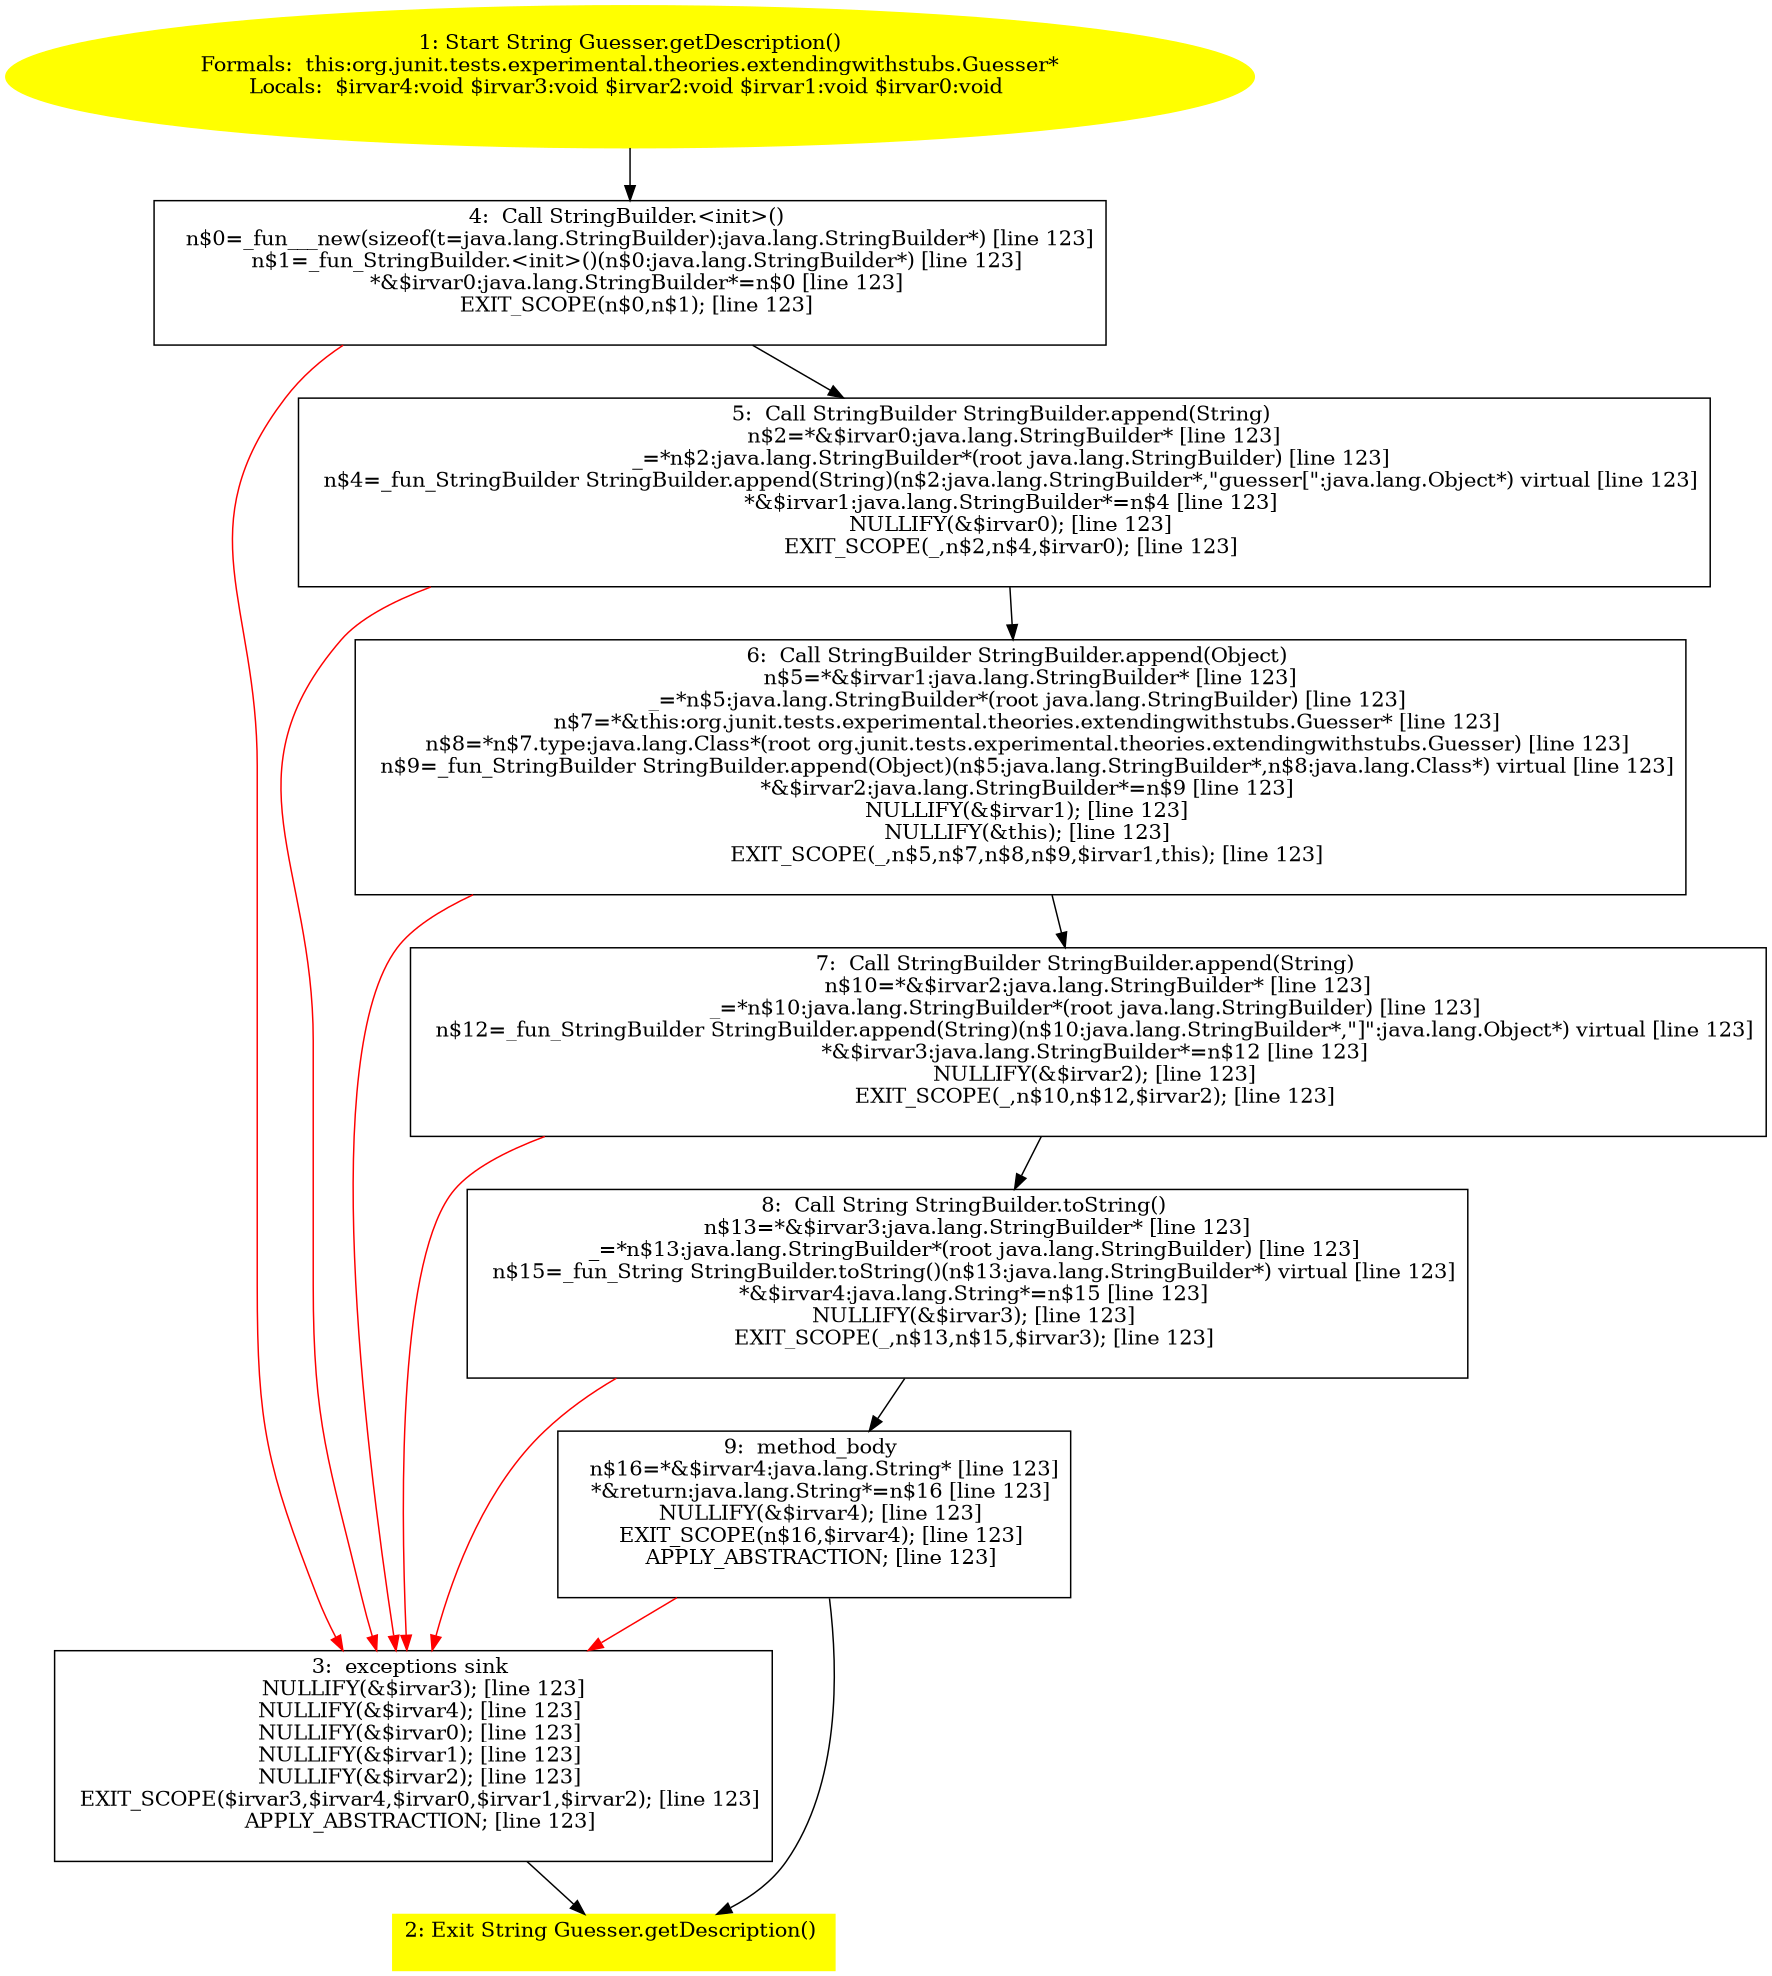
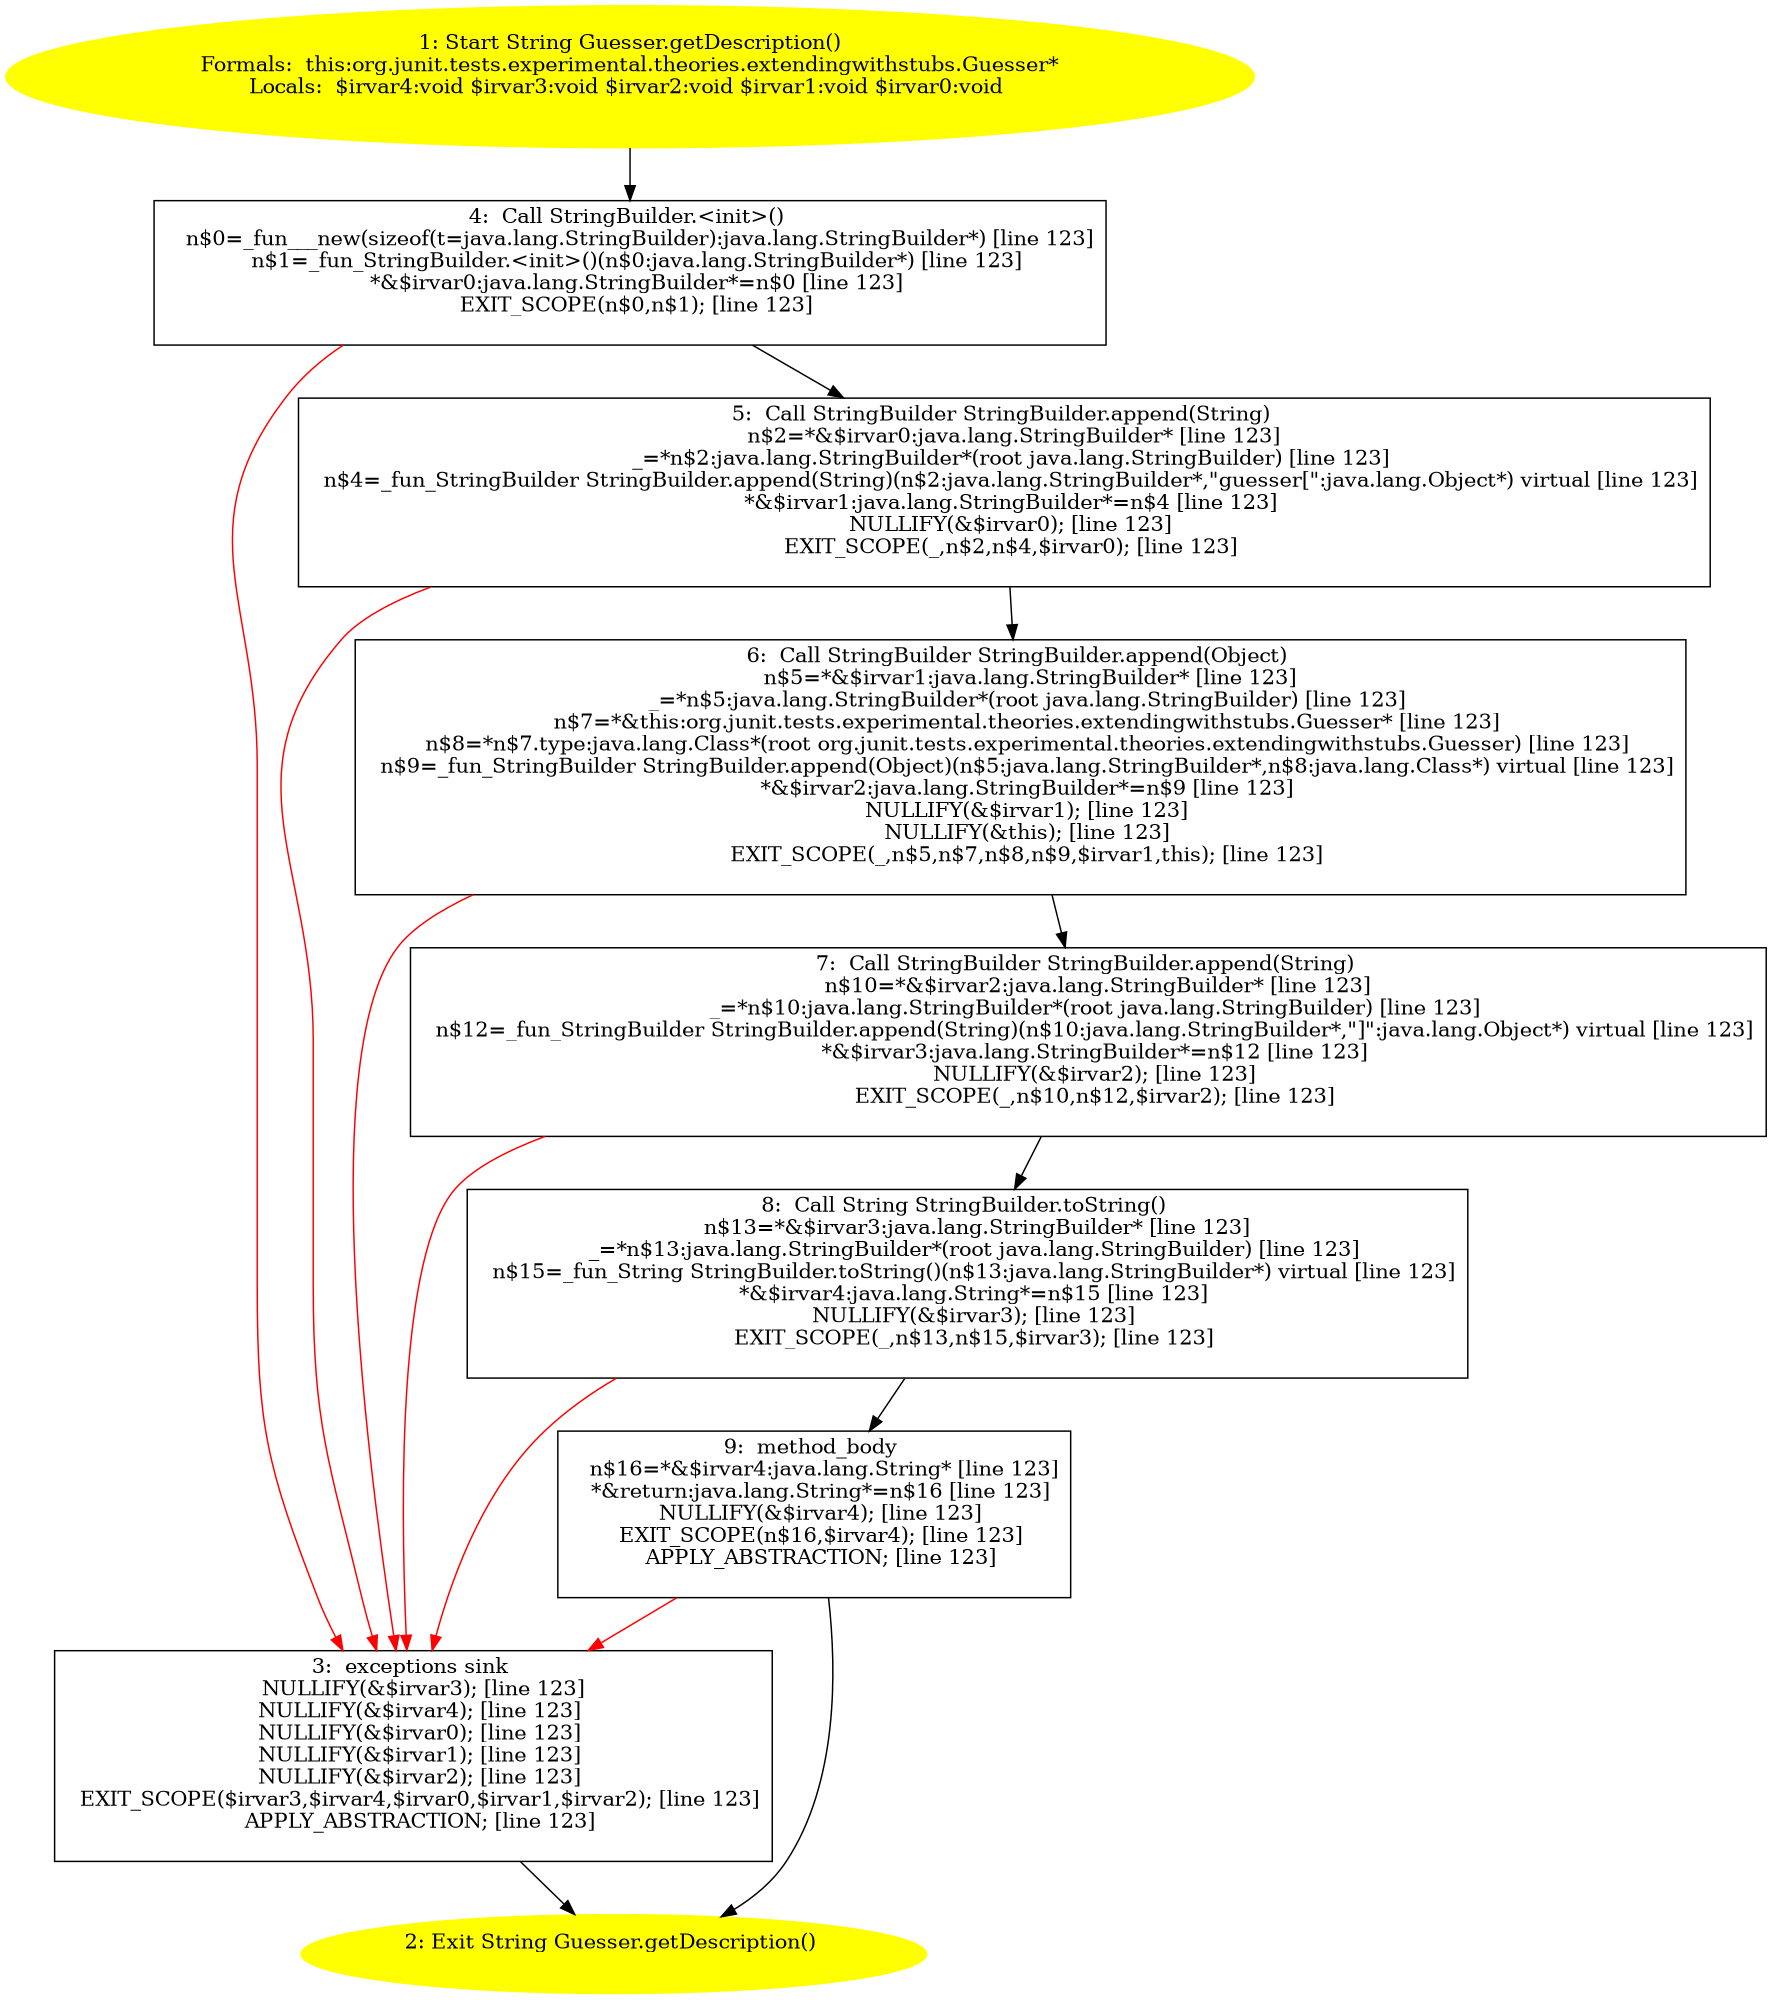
node "2: Exit String Guesser.getDescription()": shape box -> ellipse
